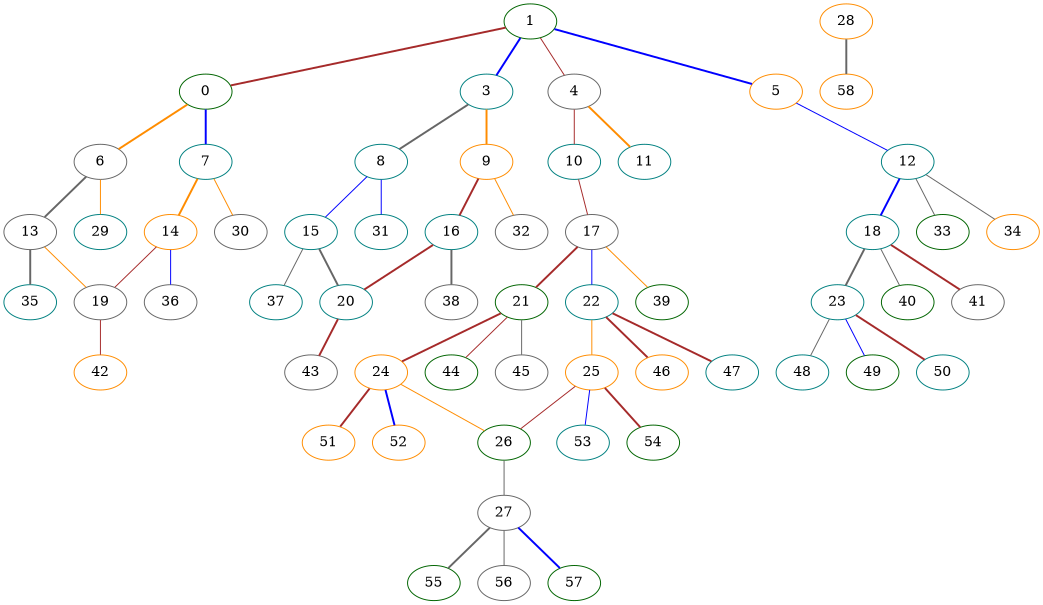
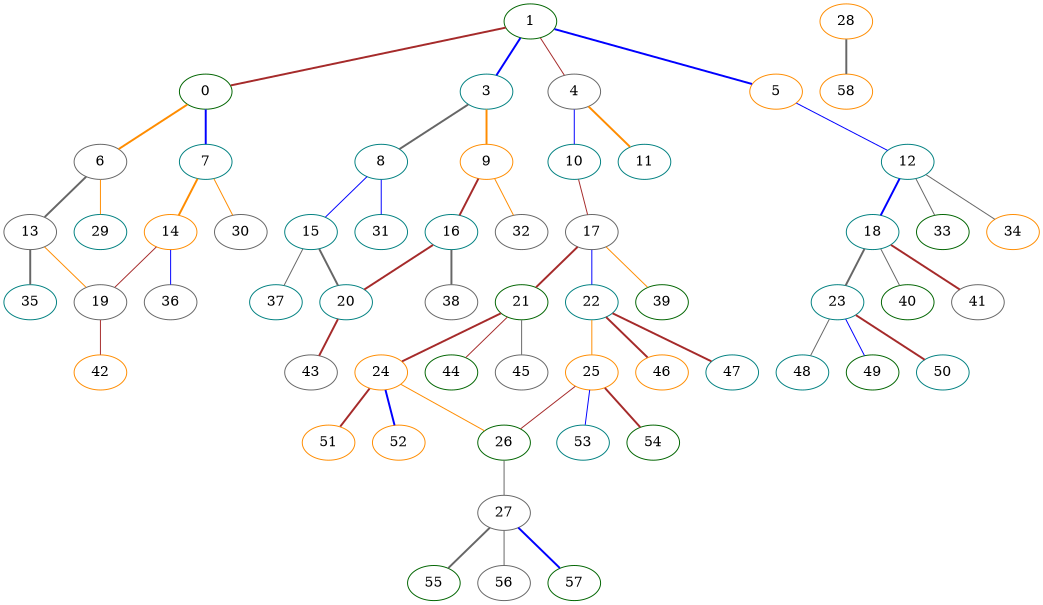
edge "4" -- "10": color brown -> blue
